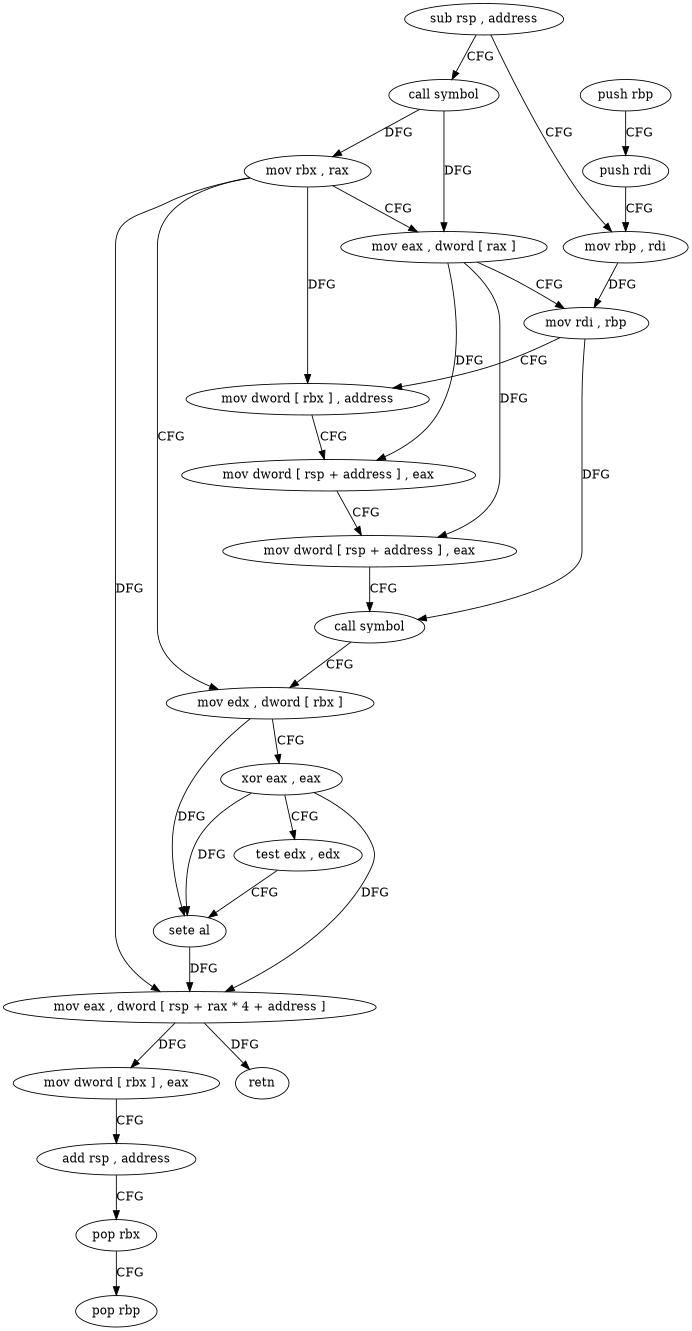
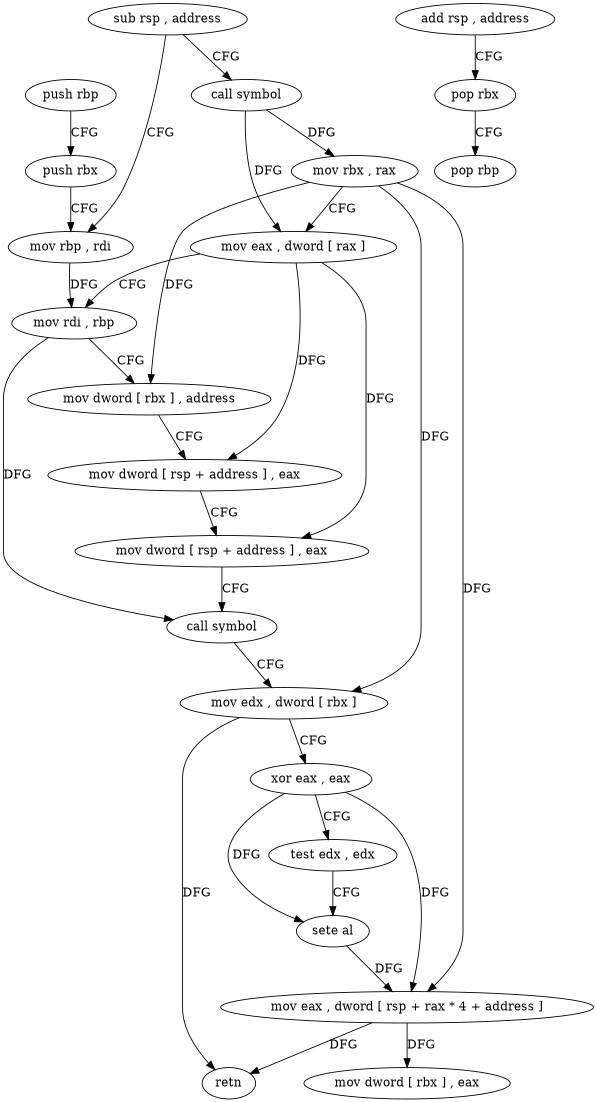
node "push rdi": label "push rdi" -> "push rbx"
edge "mov rbx , rax" -> "mov edx , dword [ rbx ]": label "CFG" -> "DFG"
edge "mov edx , dword [ rbx ]" -> "sete al": now "mov edx , dword [ rbx ]" -> "retn"
edge "mov dword [ rbx ] , eax" -> "add rsp , address": removed, label "CFG"
